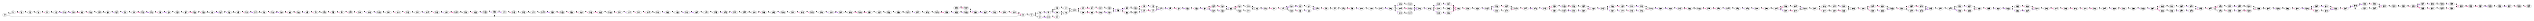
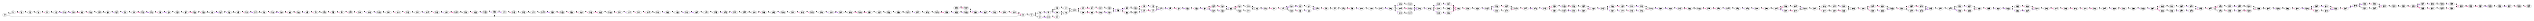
edge "S314" -> "S317": now "S315" -> "S317"
